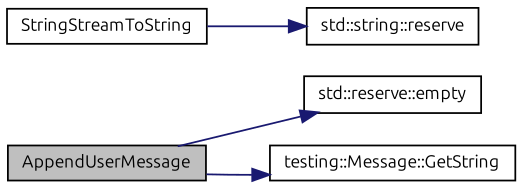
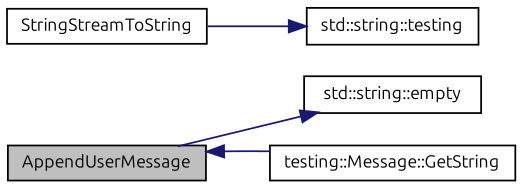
node "std::string::reserve": label "std::string::reserve" -> "std::string::testing"
node "std::reserve::empty": label "std::reserve::empty" -> "std::string::empty"
edge "AppendUserMessage" -> "testing::Message::GetString": reversed
